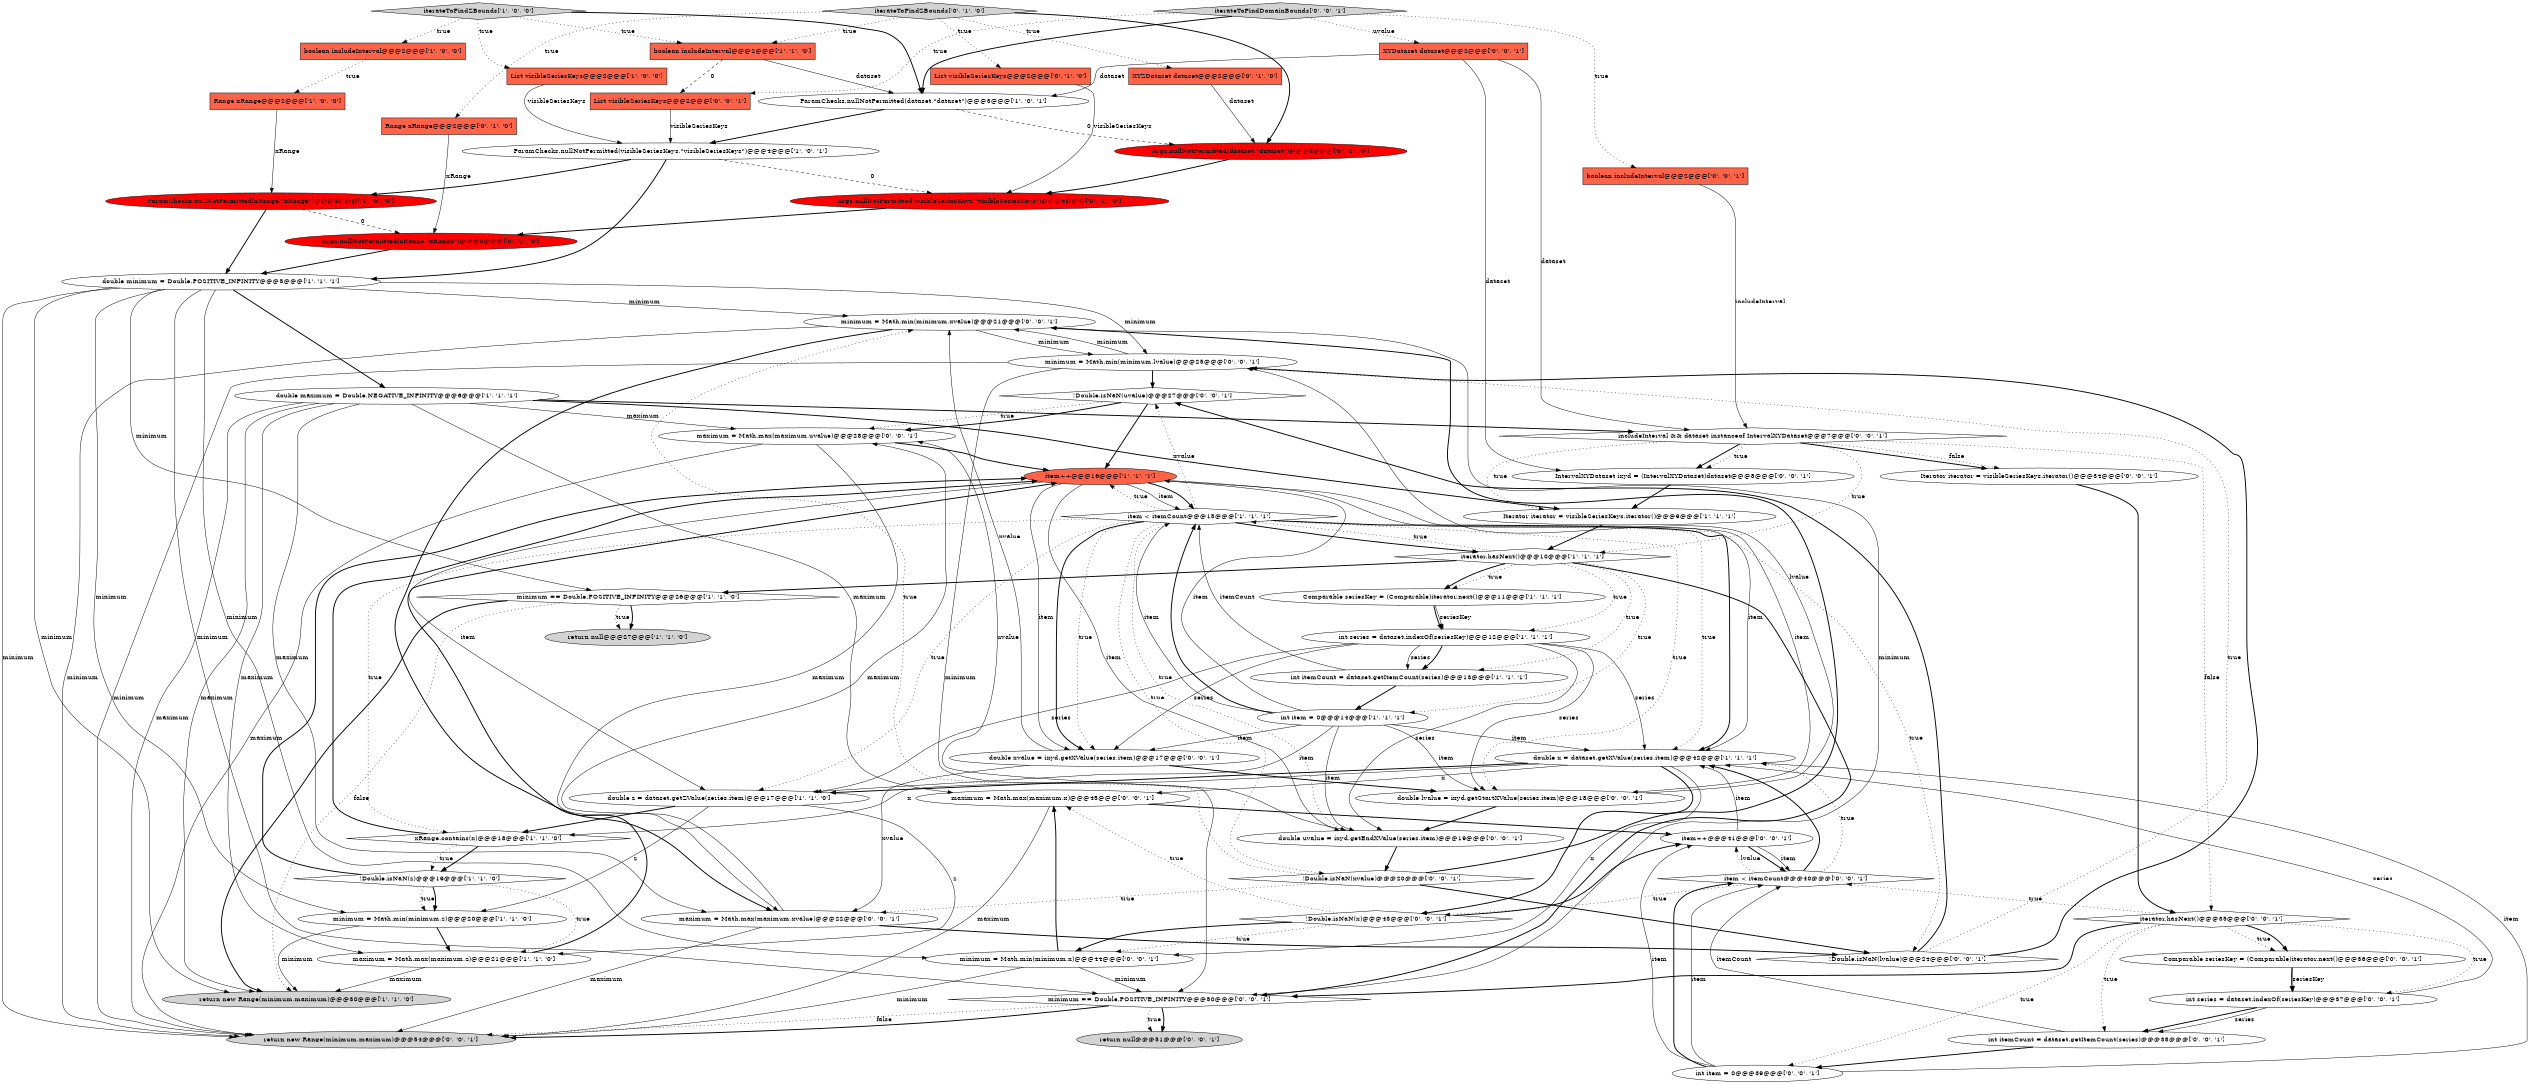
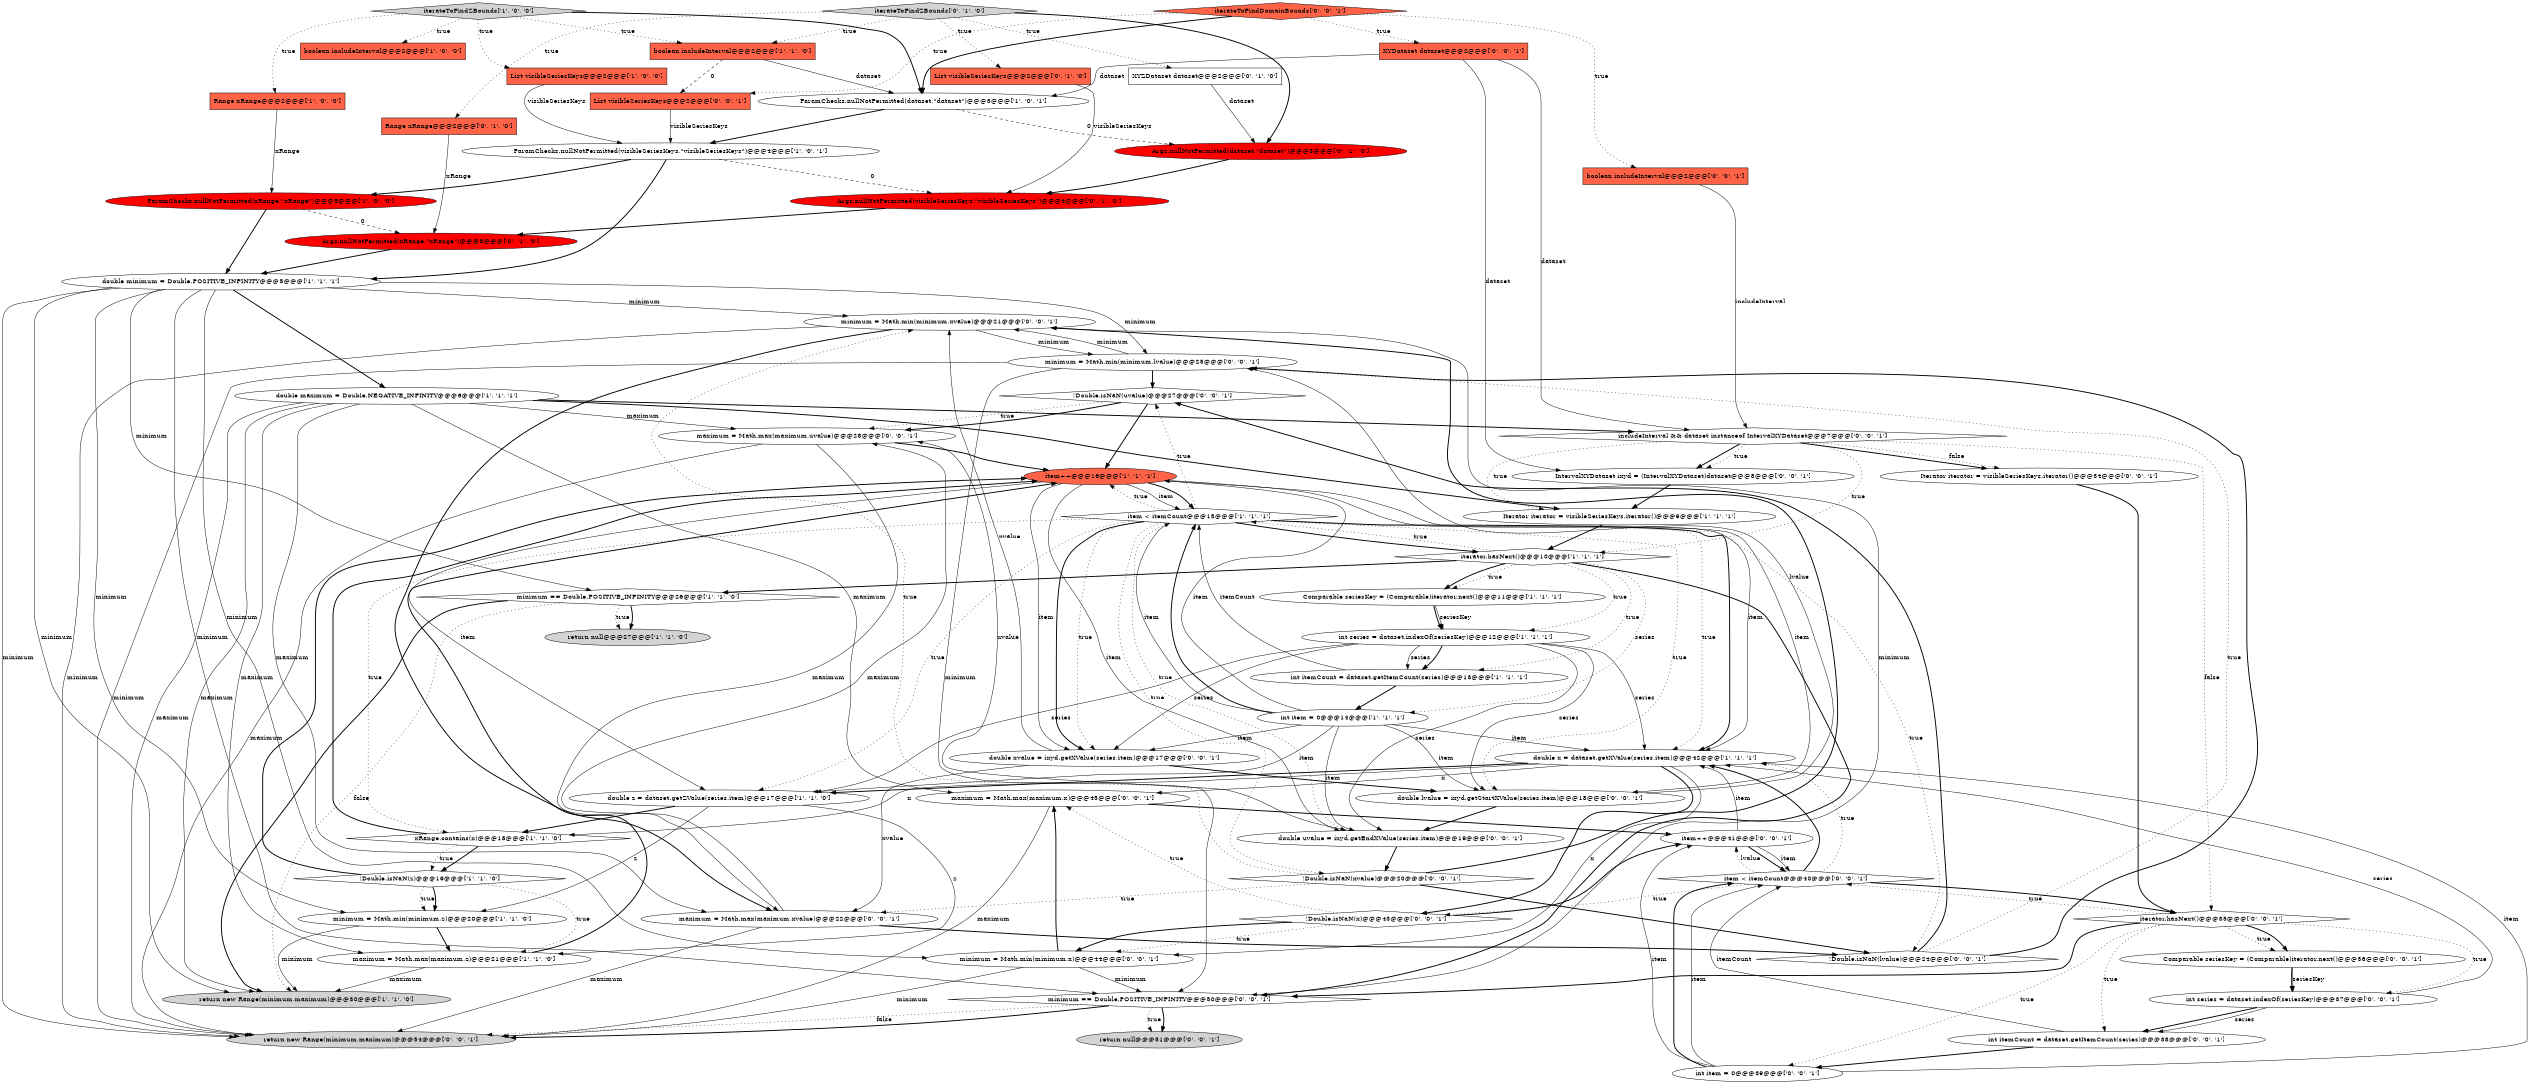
node "iterateToFindDomainBounds['0', '0', '1']": fillcolor lightgray -> tomato
edge "iterateToFindDomainBounds['0', '0', '1']" -> "XYDataset dataset@@@2@@@['0', '0', '1']": label "uvalue" -> "true"
edge "boolean includeInterval@@@2@@@['1', '0', '0']" -> "Range xRange@@@2@@@['1', '0', '0']": now "iterateToFindZBounds['1', '0', '0']" -> "Range xRange@@@2@@@['1', '0', '0']"
node "XYZDataset dataset@@@2@@@['0', '1', '0']": fillcolor tomato -> white
edge "item < itemCount@@@15@@@['1', '1', '1']" -> "!Double.isNaN(uvalue)@@@27@@@['0', '0', '1']": label "xvalue" -> "true"
edge "iterator.hasNext()@@@10@@@['1', '1', '1']" -> "int item = 0@@@14@@@['1', '1', '1']": label "true" -> "series"
edge "item < itemCount@@@40@@@['0', '0', '1']" -> "iterator.hasNext()@@@35@@@['0', '0', '1']": added
